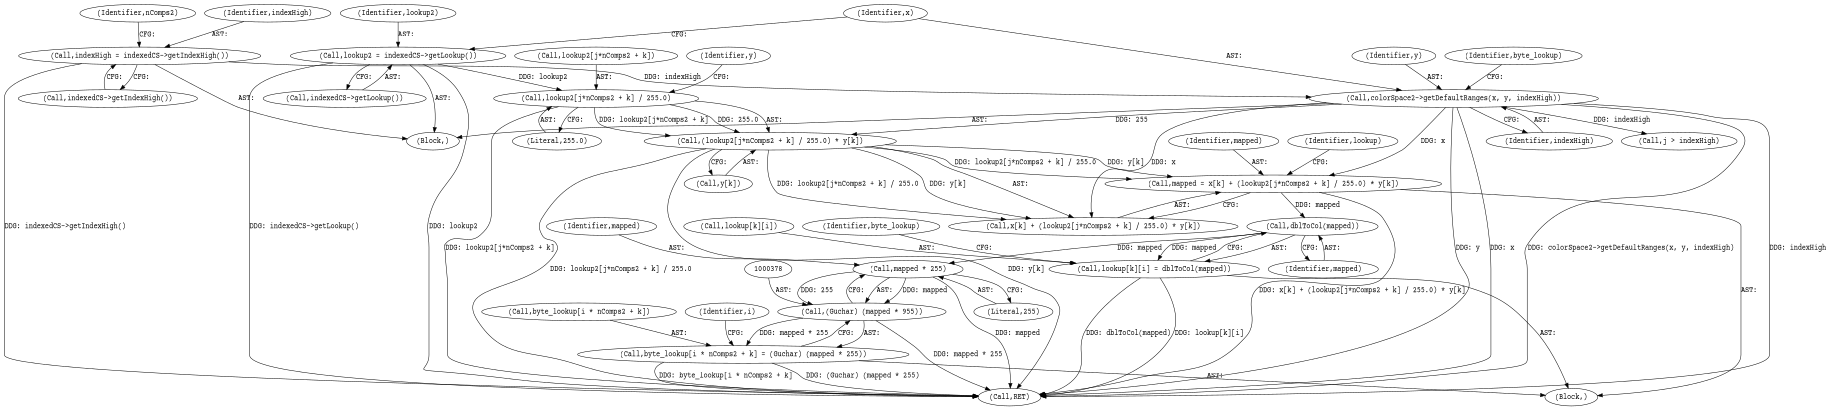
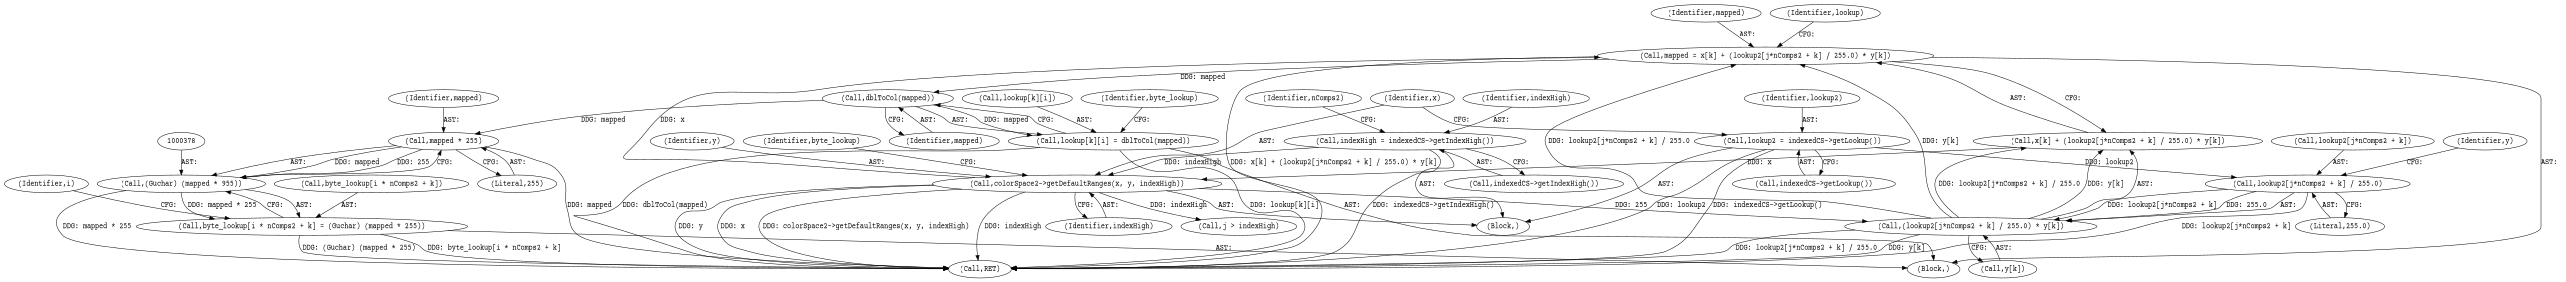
edge "(Call,indexedCS->getIndexHigh())" -> "(Call,indexHigh = indexedCS->getIndexHigh())": label "CFG: " -> "AST: "
edge "(Call,colorSpace2->getDefaultRanges(x, y, indexHigh))" -> "(Call,x[k] + (lookup2[j*nComps2 + k] / 255.0) * y[k])": reversed
